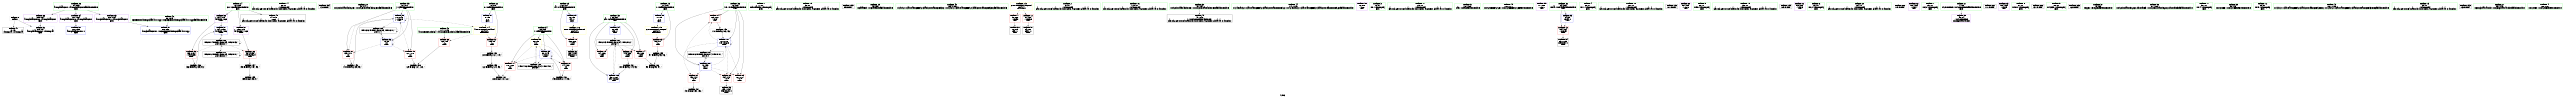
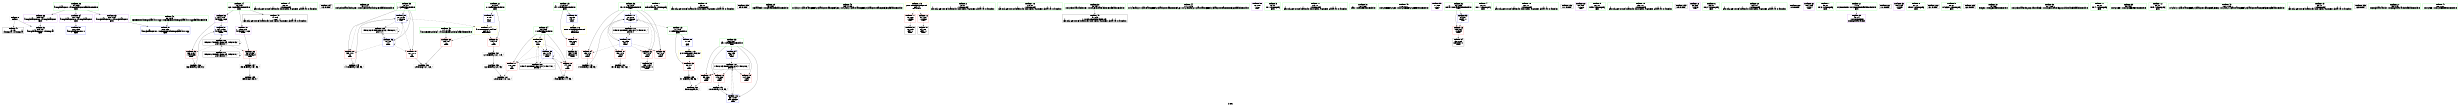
edge "NodeID: 101" -> "NodeID: 84": now "NodeID: 101" -> "NodeID: 23"
